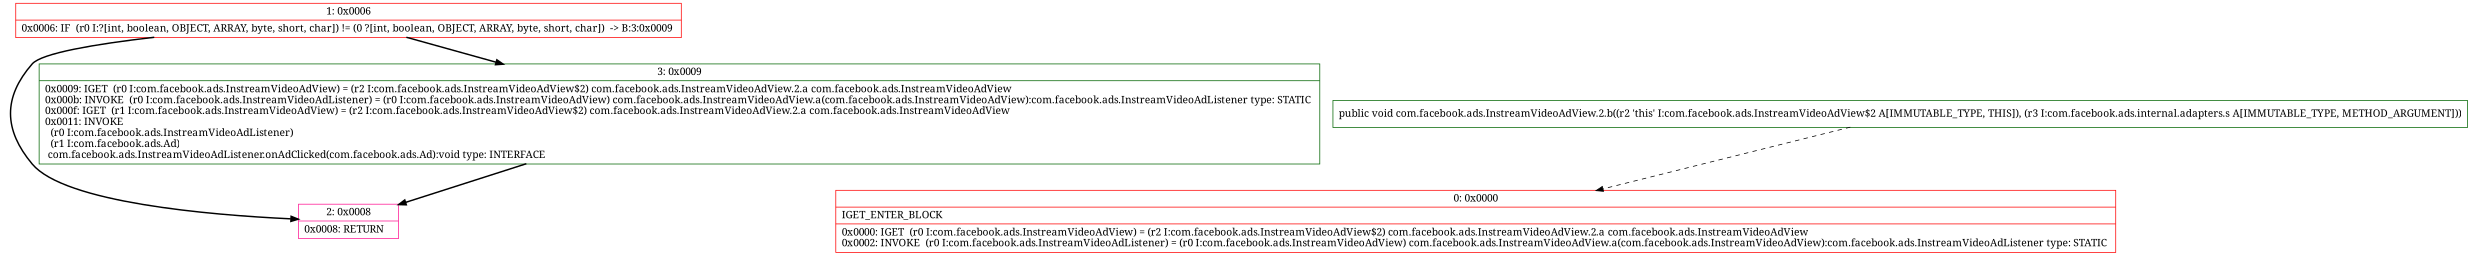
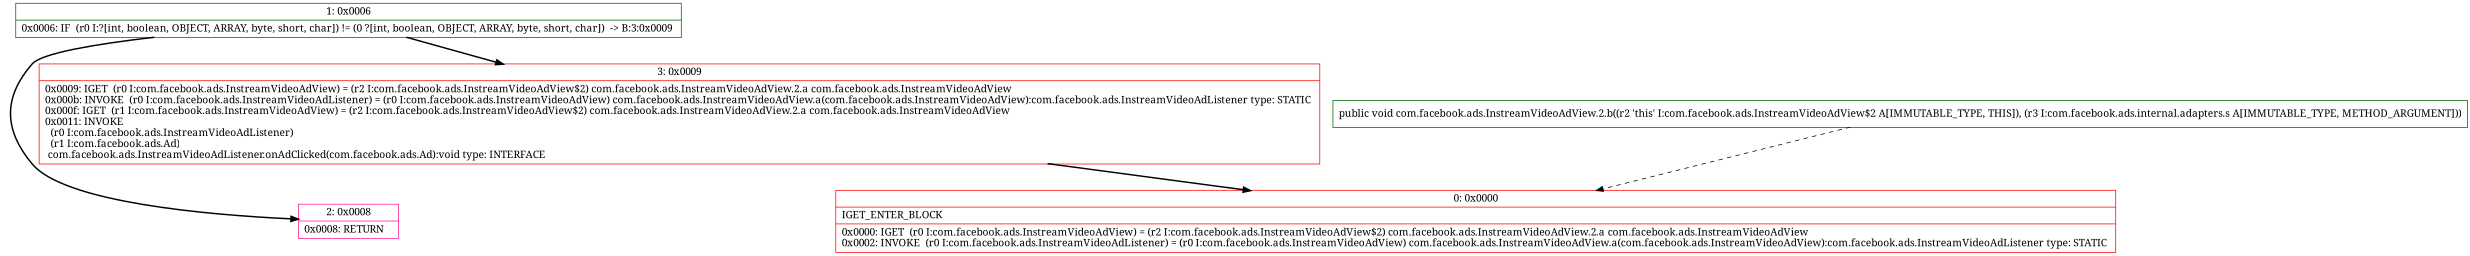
node "1: 0x0006": color red -> darkgreen
node "3: 0x0009": color darkgreen -> red
edge "3: 0x0009" -> "2: 0x0008": now "3: 0x0009" -> "0: 0x0000"
